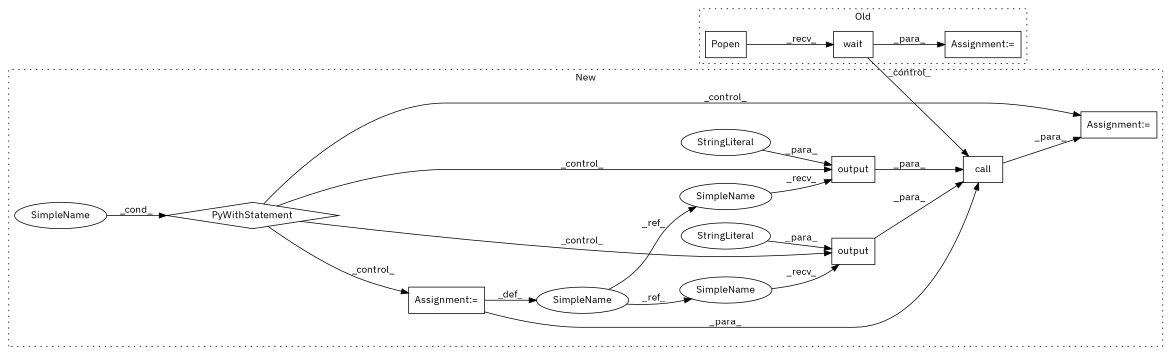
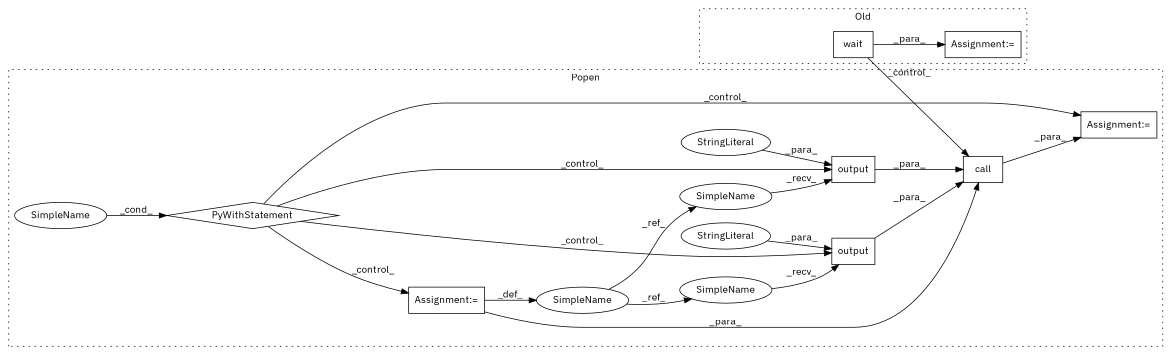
node "Popen": removed
cluster "New": label "New" -> "Popen"
